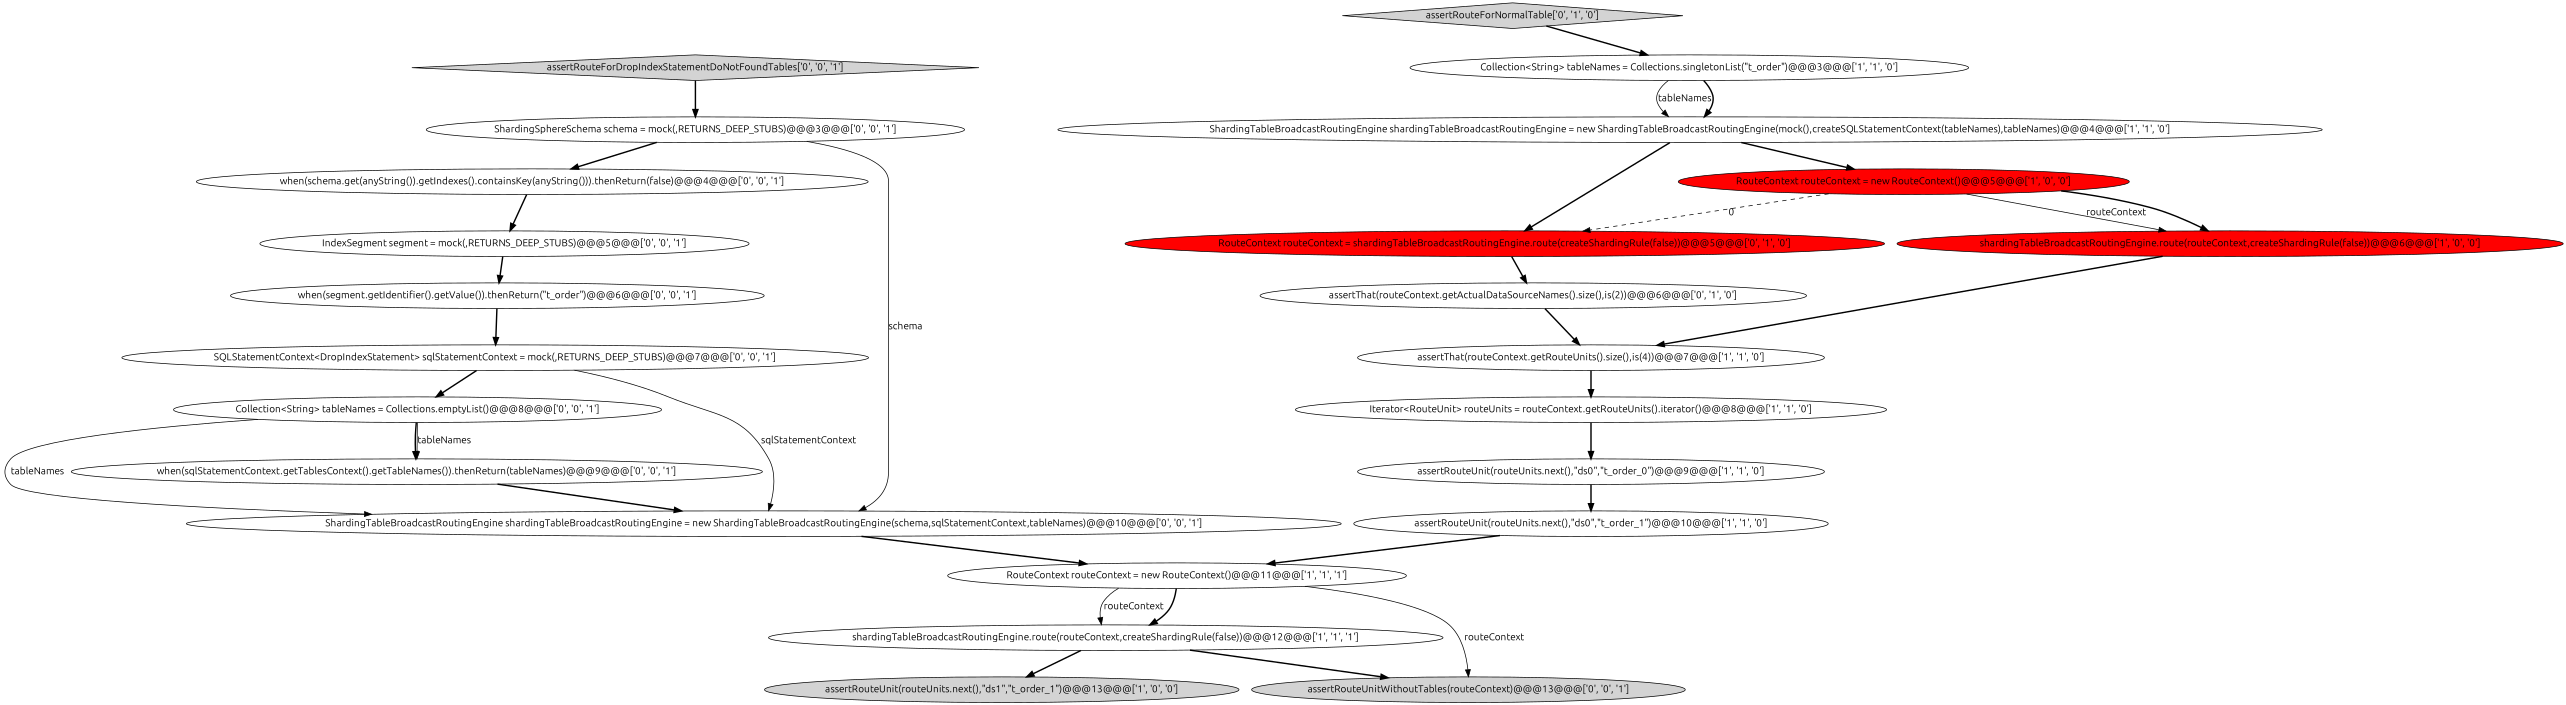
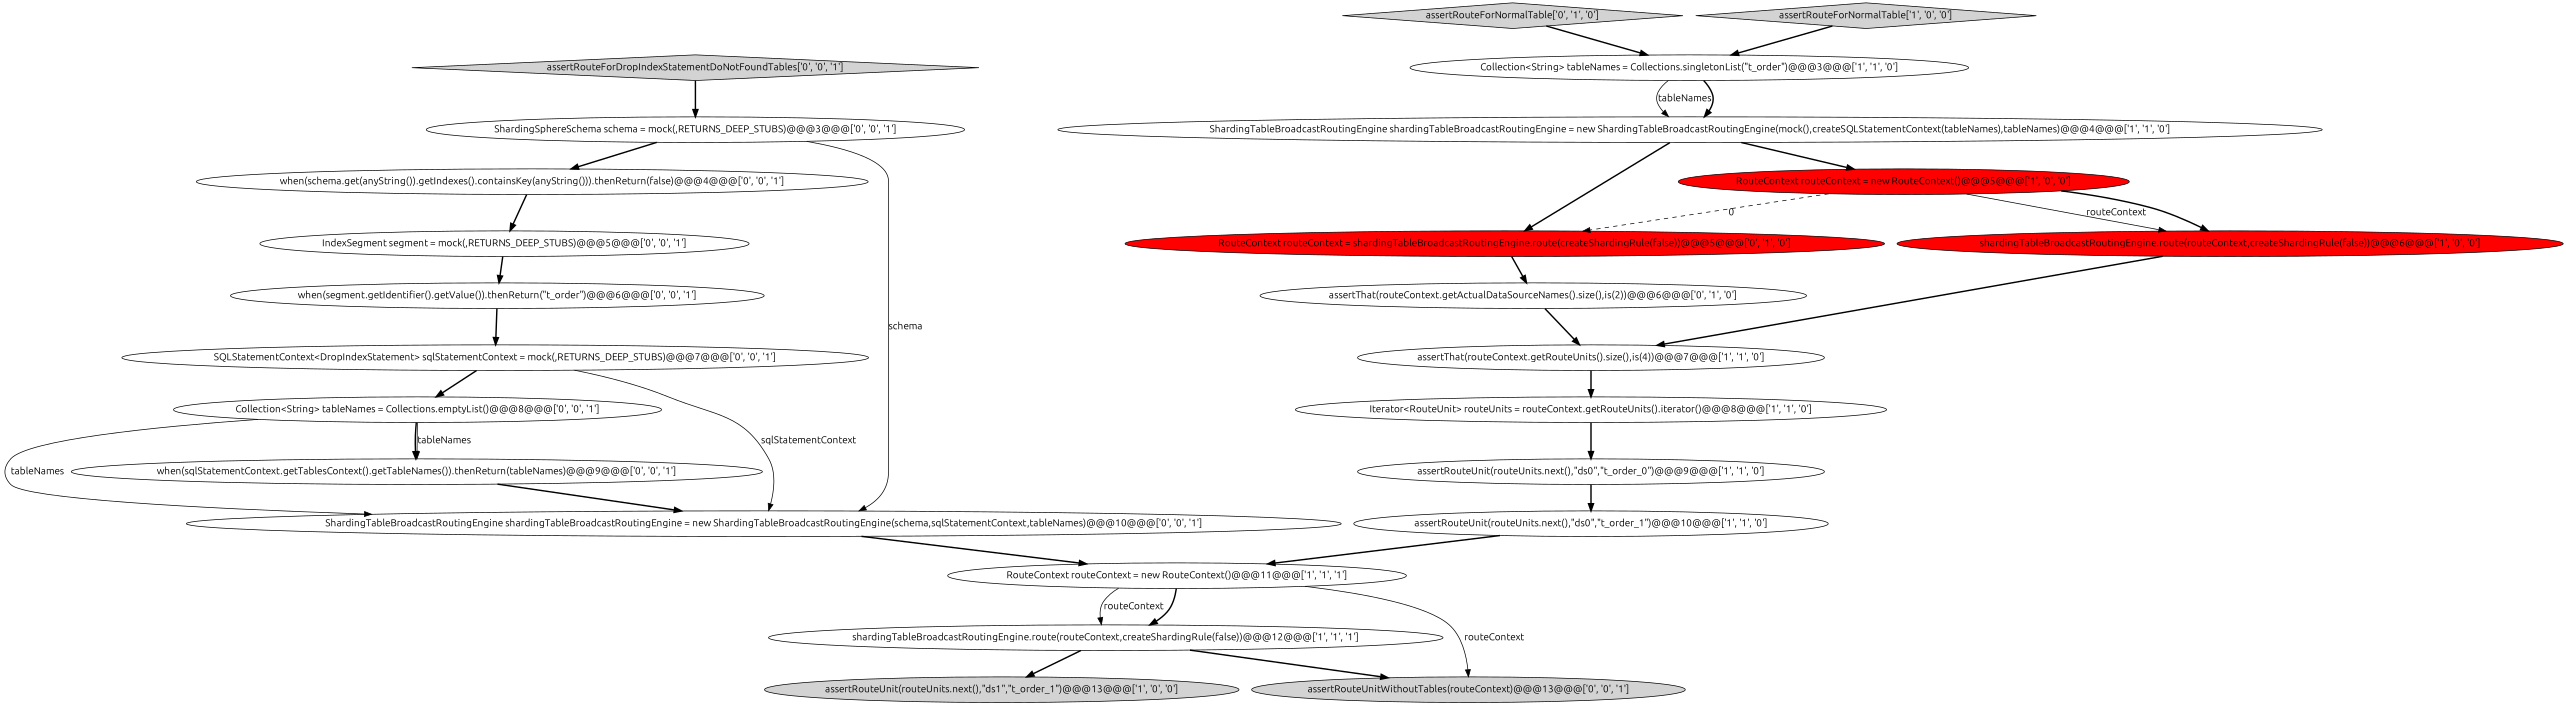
node "assertRouteForNormalTable['1', '0', '0']": added
